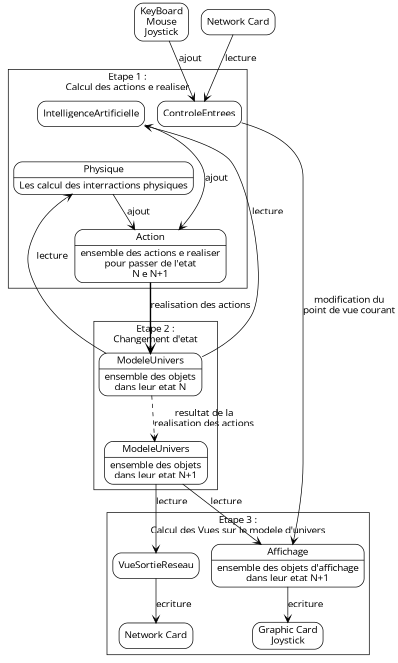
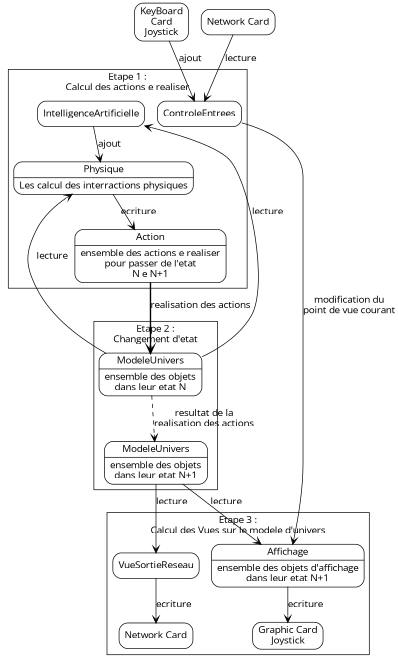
node "KeyBoard Mouse Joystick": label "KeyBoard Mouse Joystick" -> "KeyBoard Card Joystick"
edge "IntelligenceArtificielle" -> "Action": now "IntelligenceArtificielle" -> "Physique"
edge "Physique" -> "Action": label "ajout" -> "ecriture"
